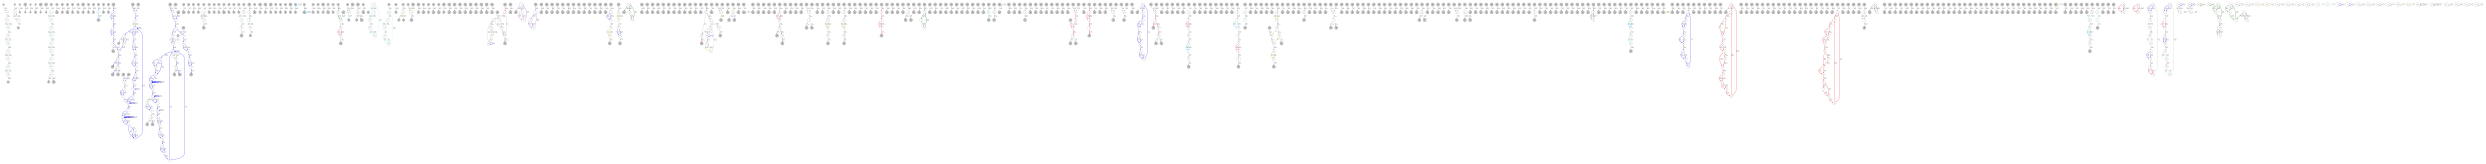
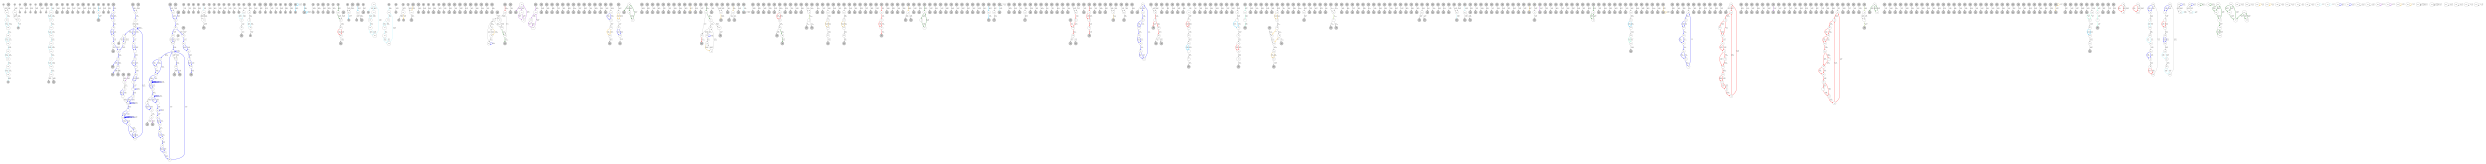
node "480": added
